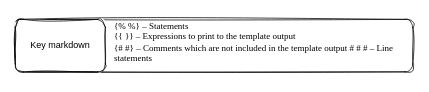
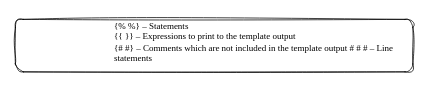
node "Key markdown": removed
